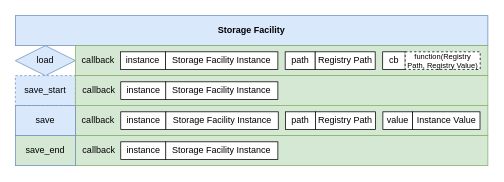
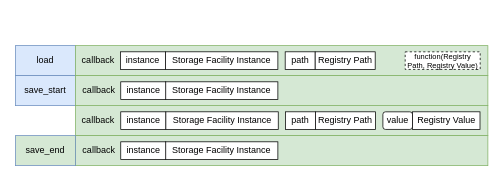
node "Storage Facility": removed
node "load": shape diamond -> rectangle
node "cb": removed
node "save_start": style dashed -> solid
node "save": removed
node "value": shape rectangle -> rounded rectangle
node "Instance Value": label "Instance Value" -> "Registry Value"
